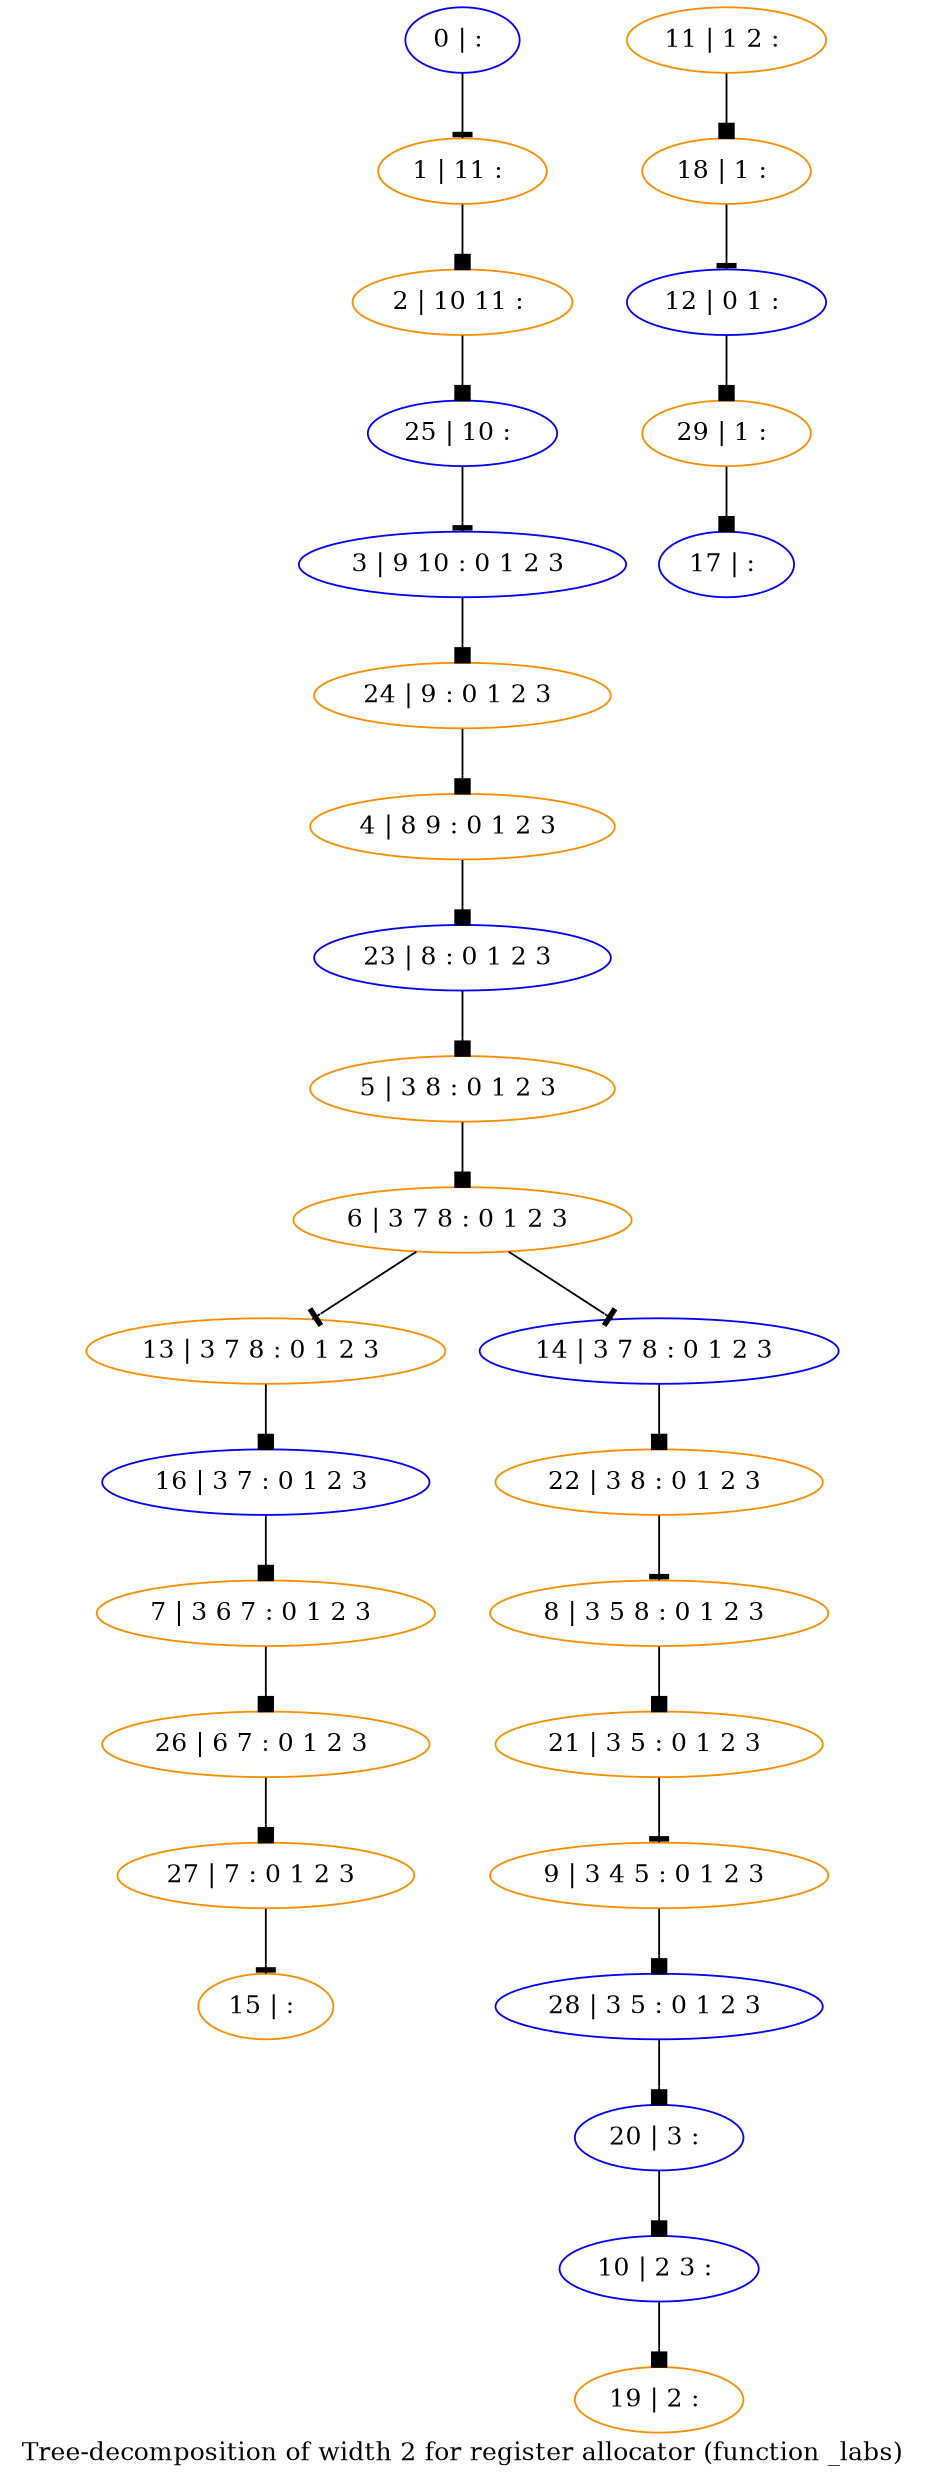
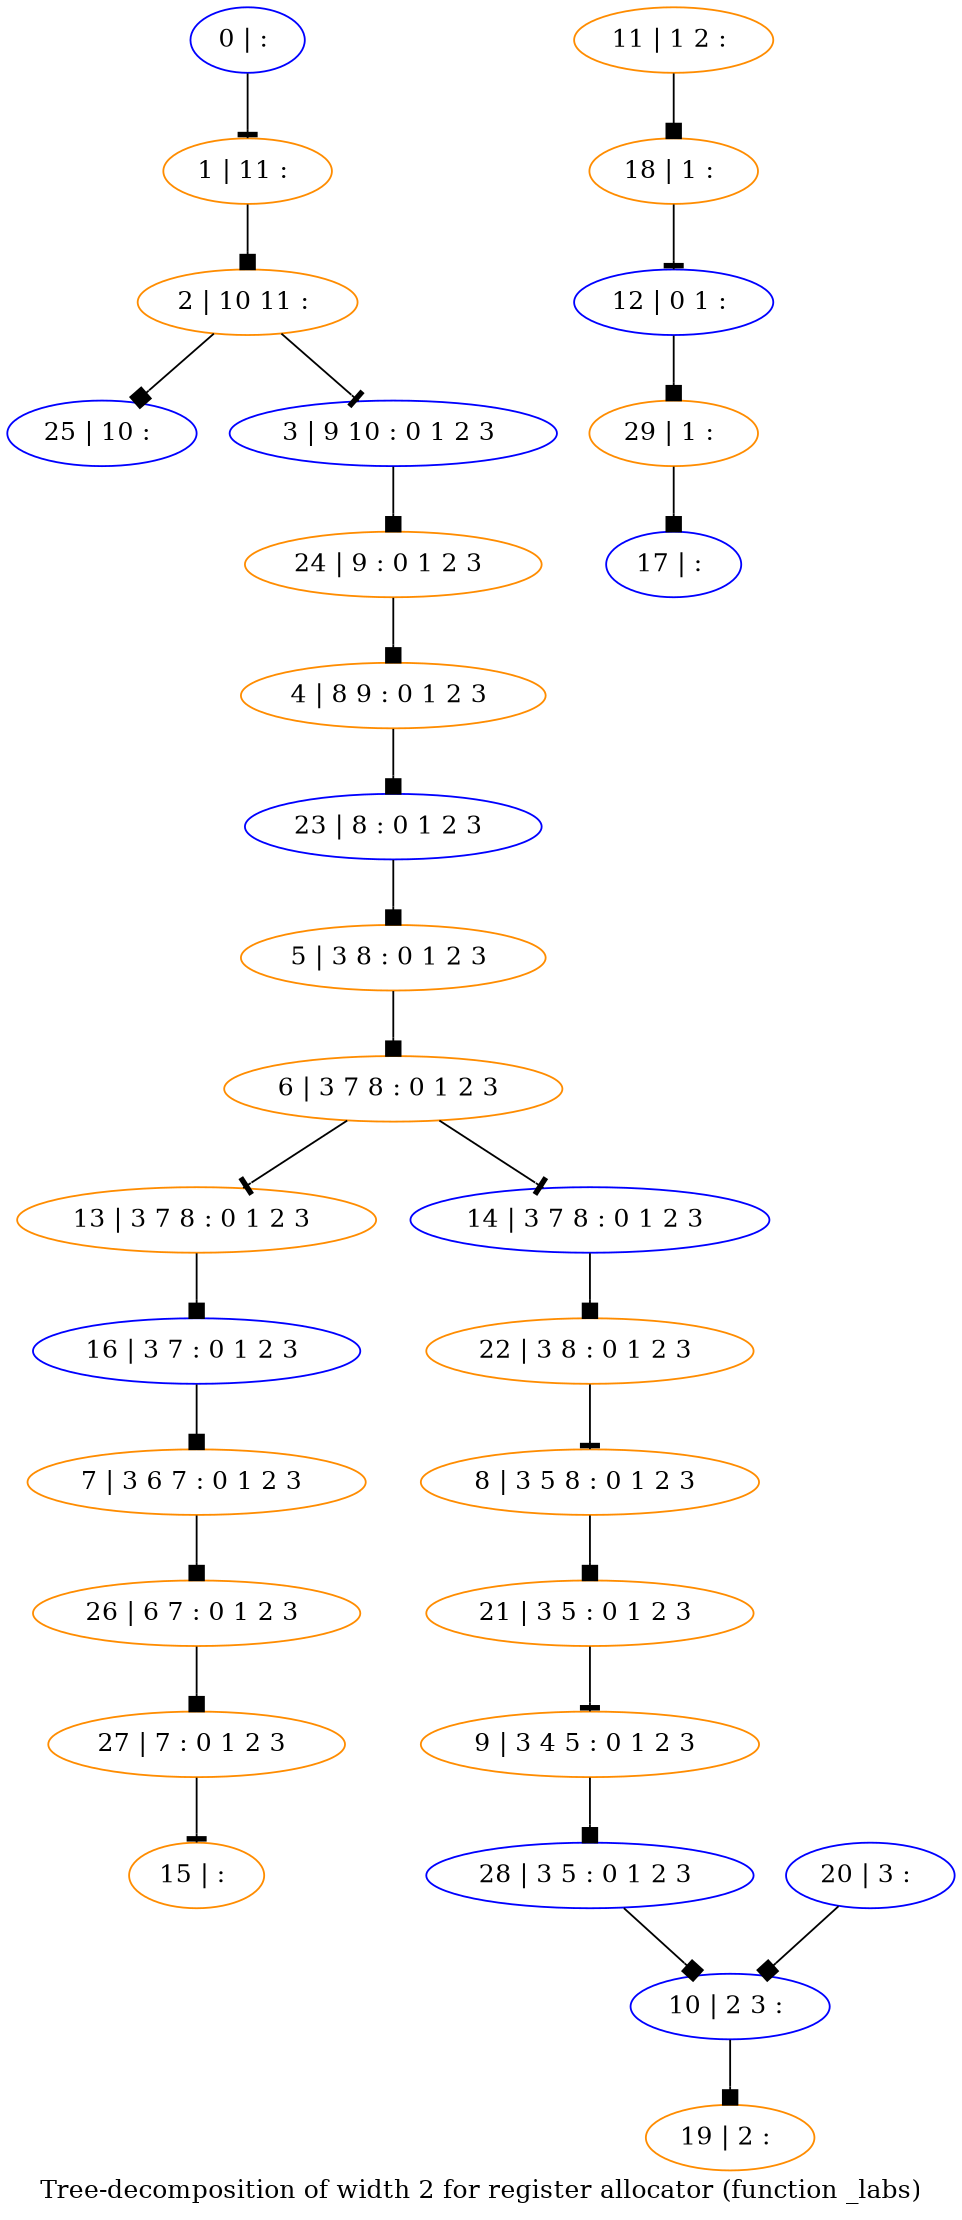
edge "25 | 10 :" -> "3 | 9 10 : 0 1 2 3": now "2 | 10 11 :" -> "3 | 9 10 : 0 1 2 3"
edge "28 | 3 5 : 0 1 2 3" -> "20 | 3 :": now "28 | 3 5 : 0 1 2 3" -> "10 | 2 3 :"
